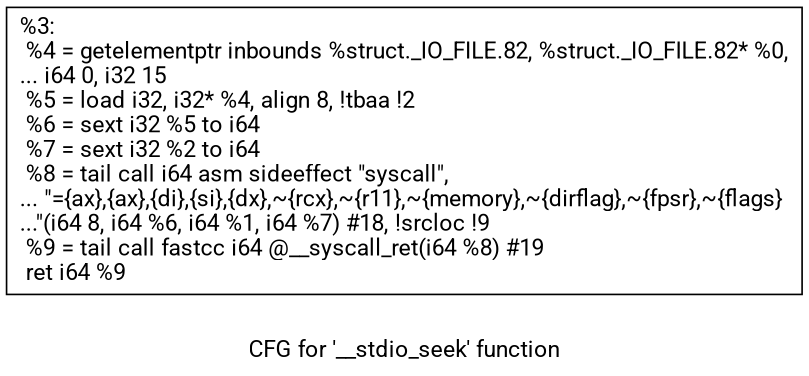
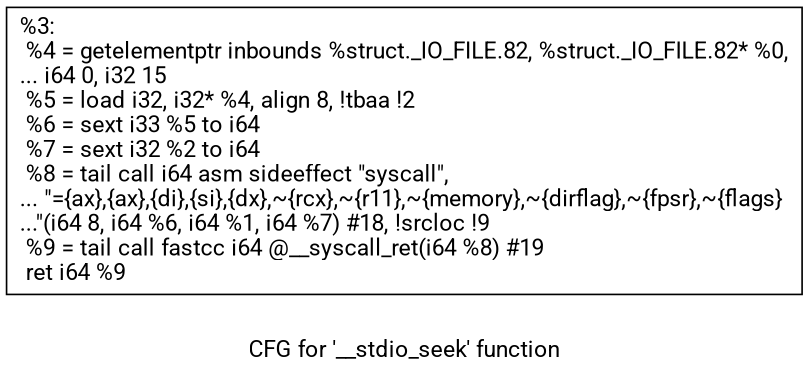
node "%3:": text "%6 = sext i32 %5 to i64" -> "%6 = sext i33 %5 to i64"
